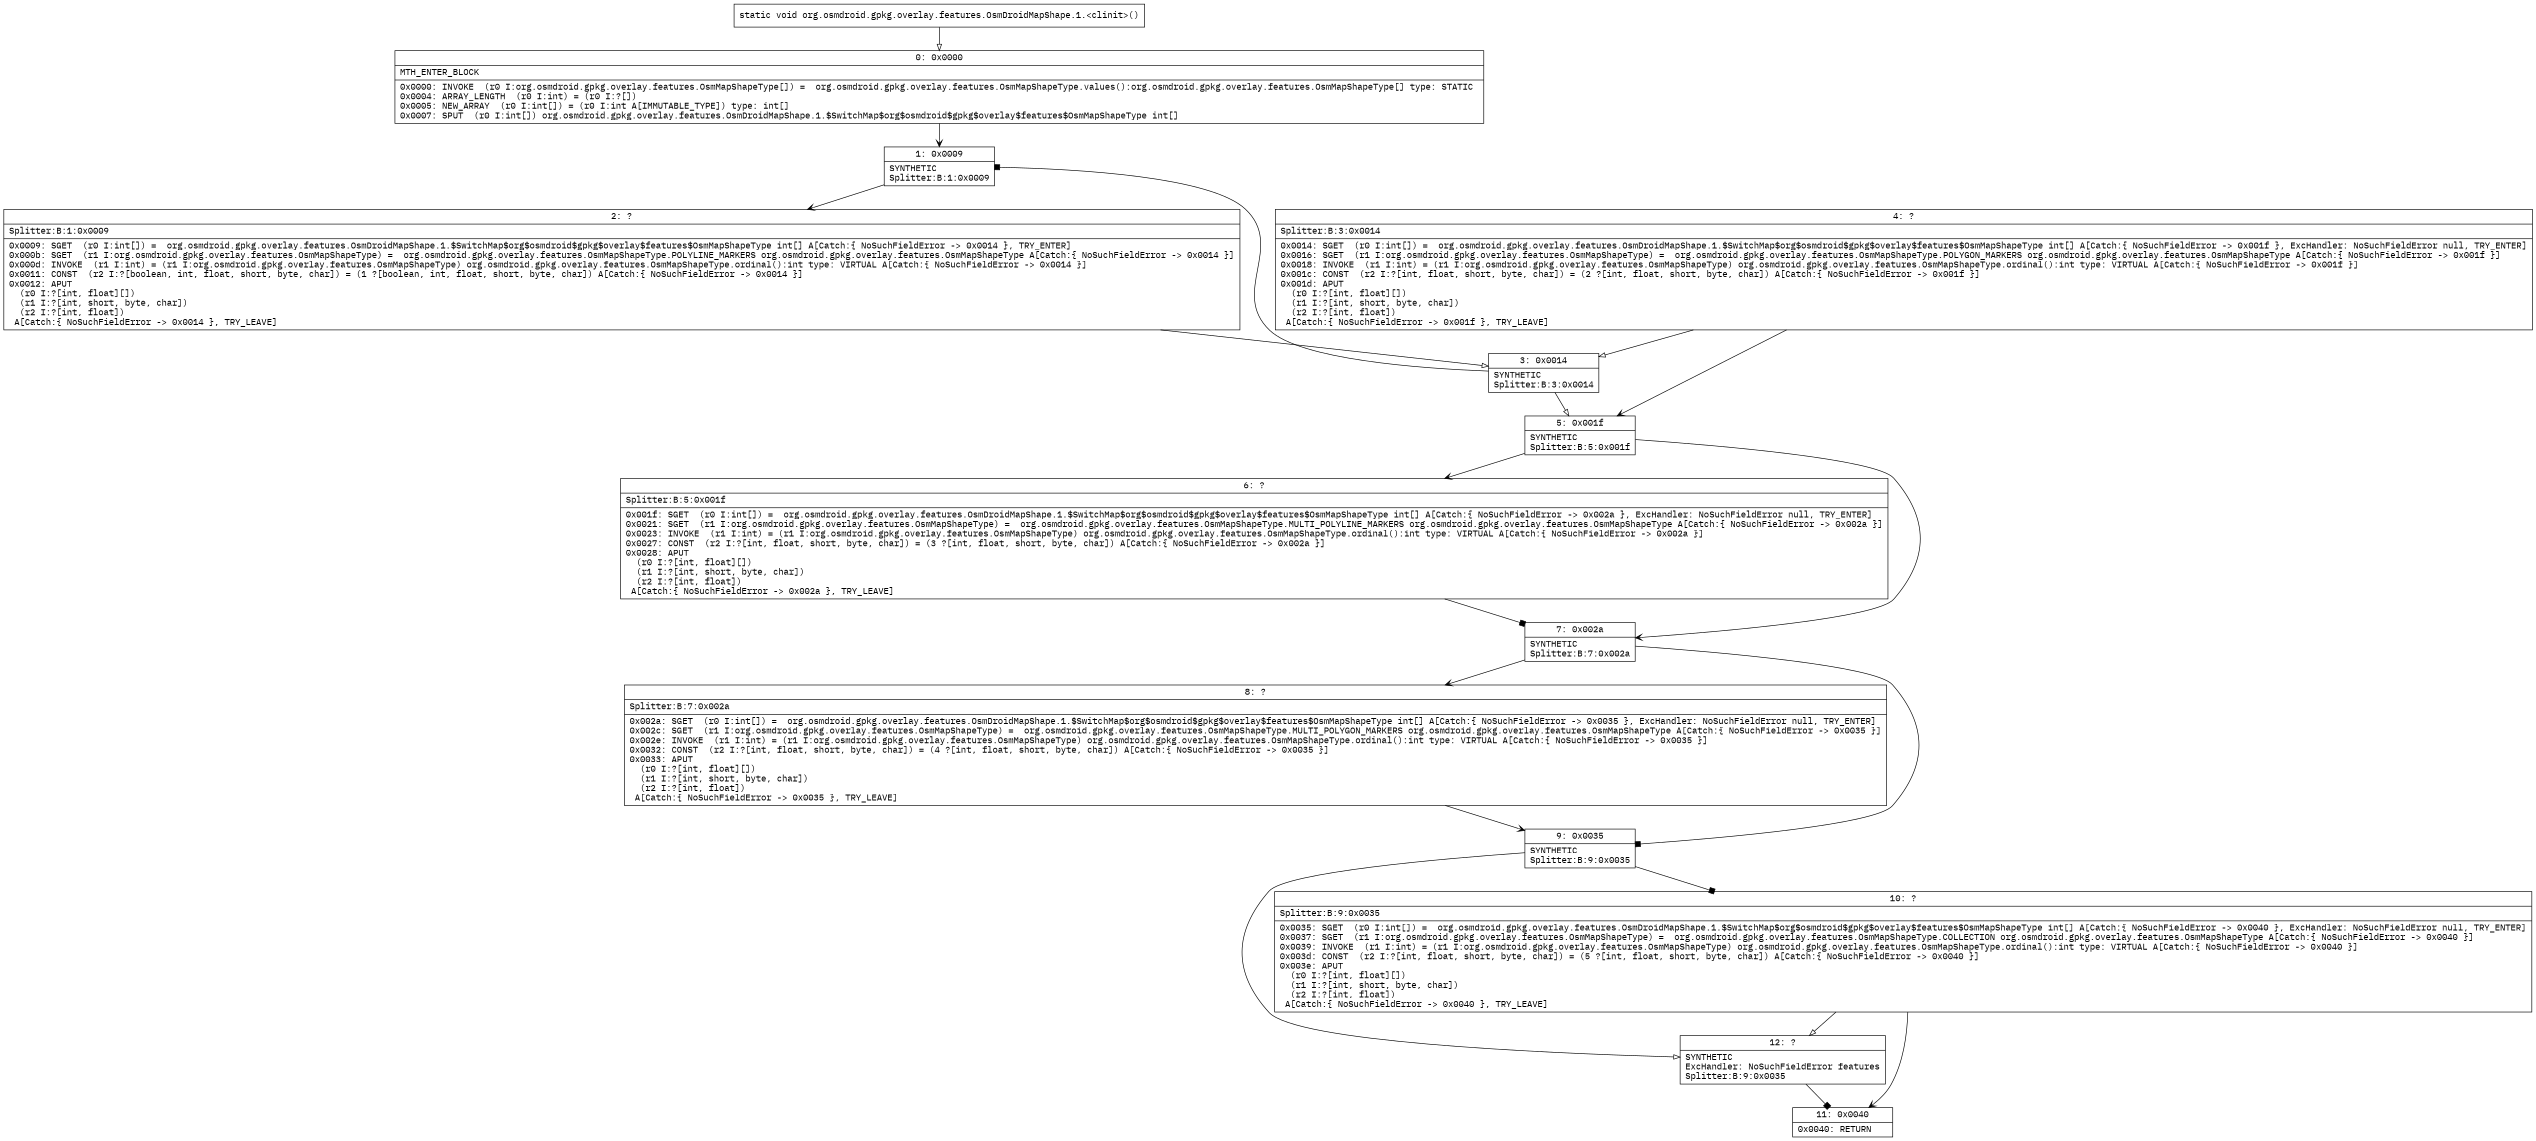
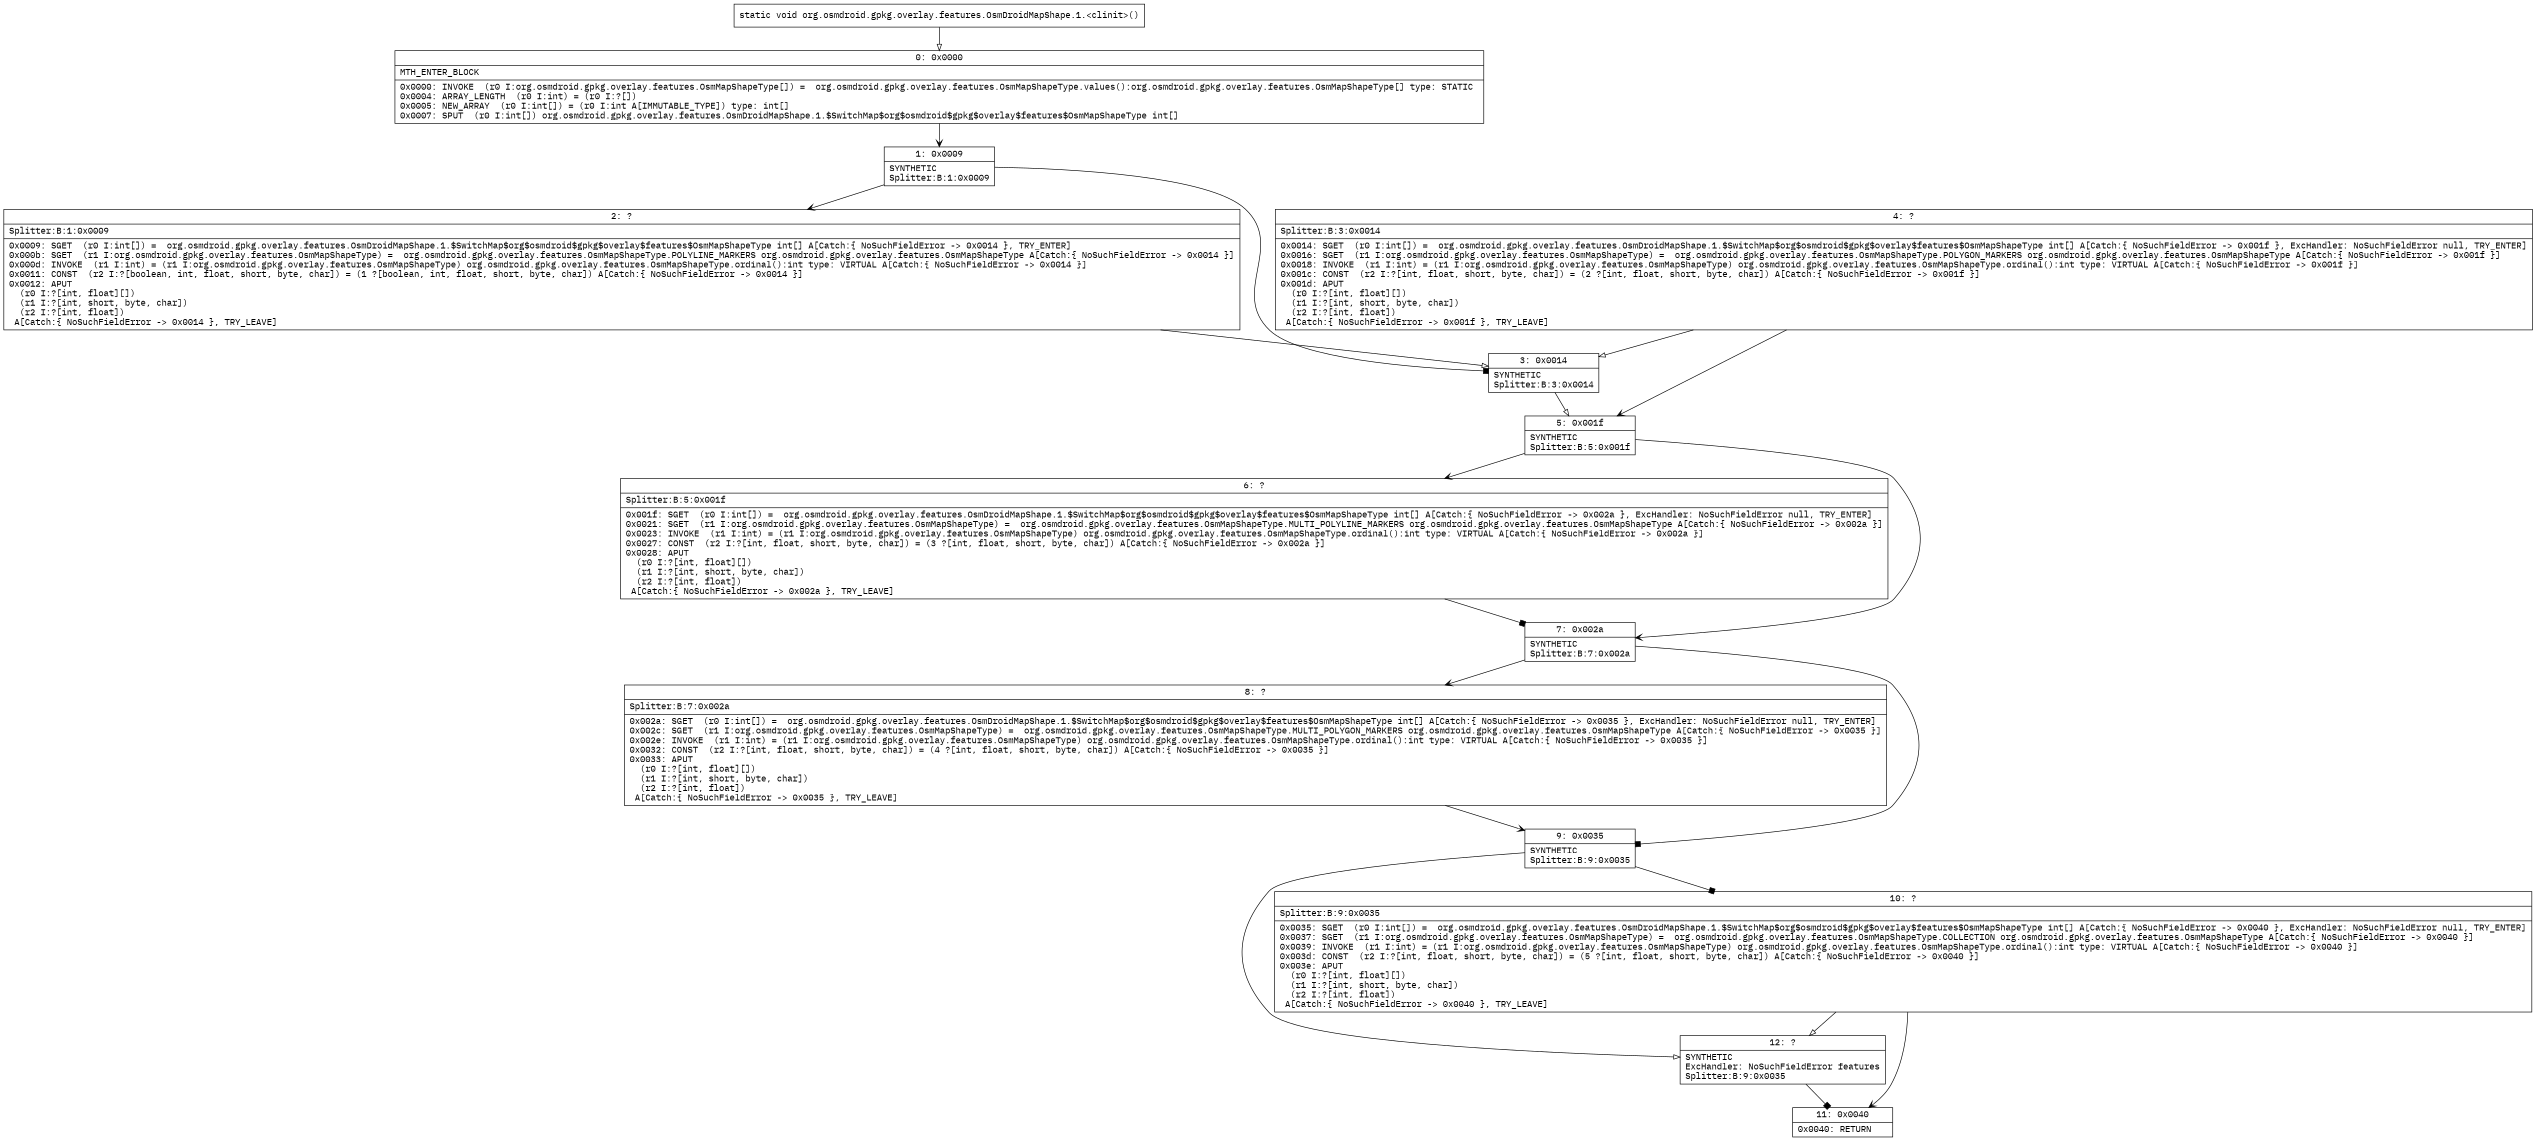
edge "3: 0x0014" -> "1: 0x0009": reversed
